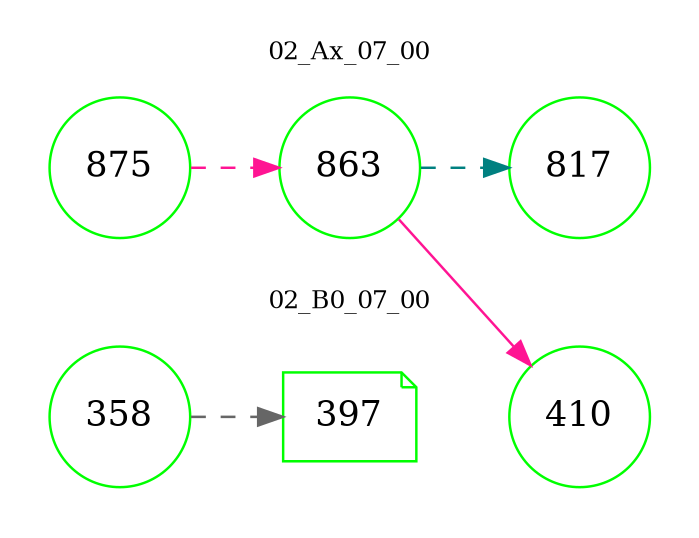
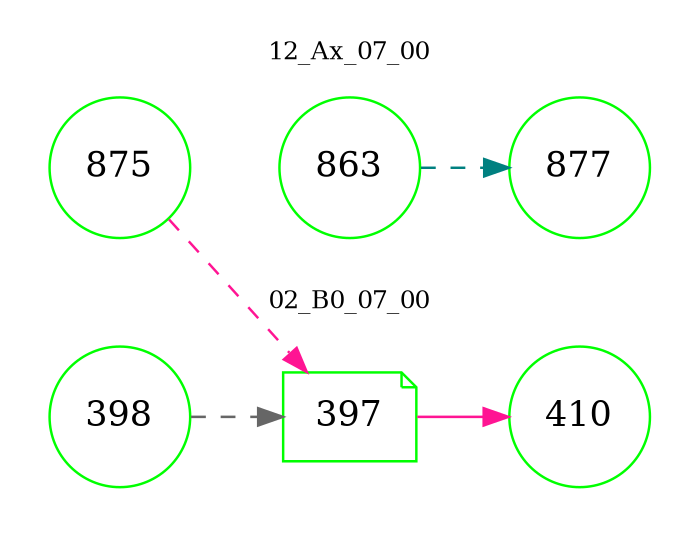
cluster "02_Ax_07_00": label "02_Ax_07_00" -> "12_Ax_07_00"
edge "875" -> "863": now "875" -> "397"
node "817": label "817" -> "877"
edge "863" -> "410": now "397" -> "410"
node "358": label "358" -> "398"
